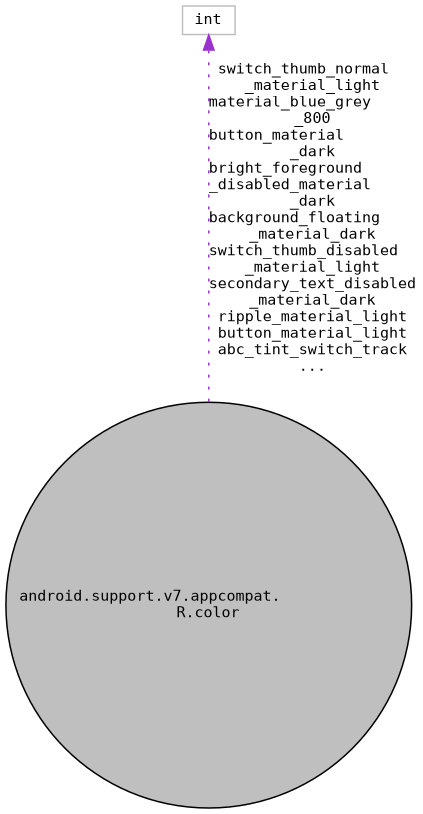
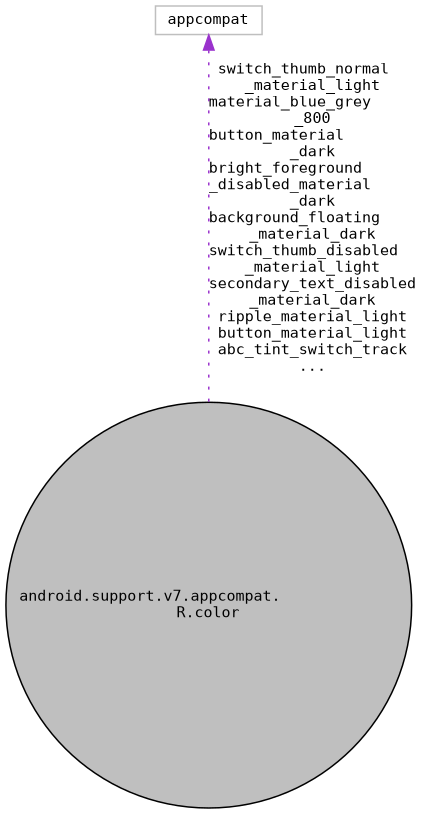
node "int": label "int" -> "appcompat"
